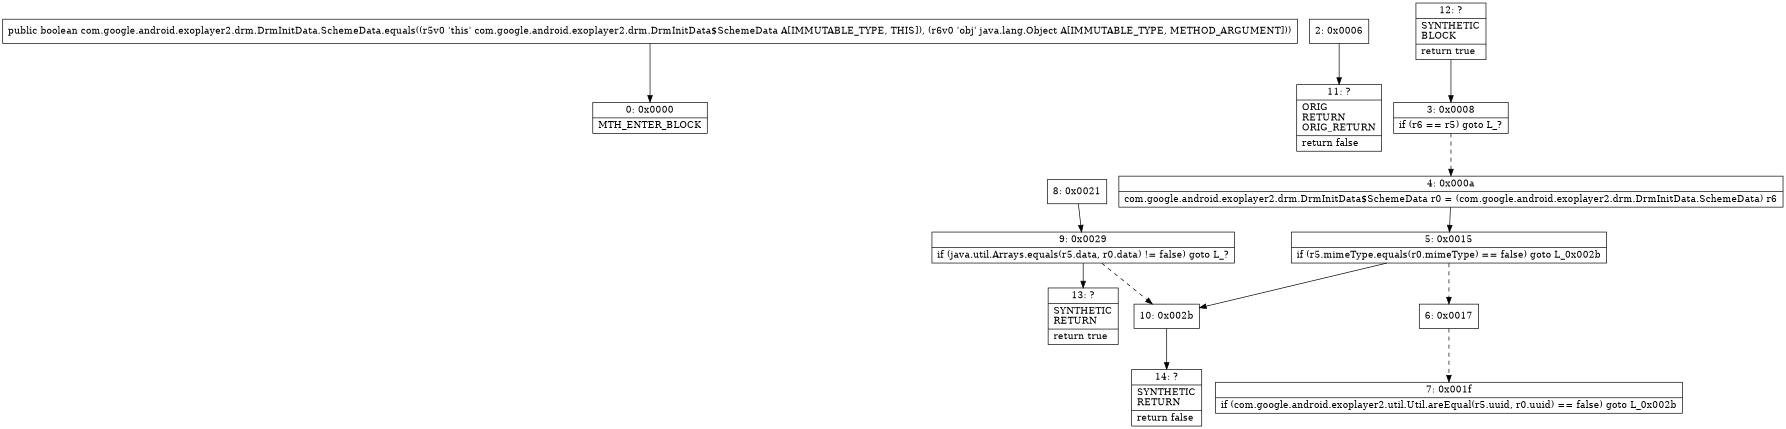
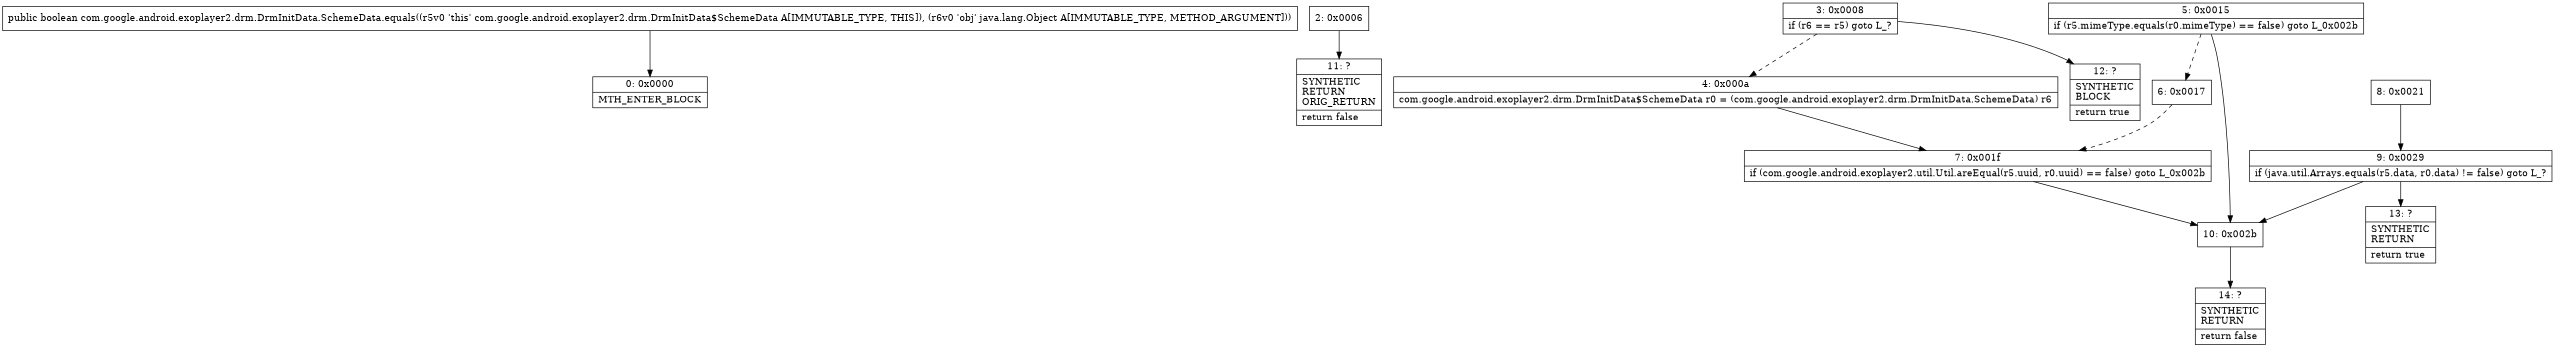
edge "12: ?" -> "3: 0x0008": reversed
node "11: ?": text "ORIG" -> "SYNTHETIC"
edge "7: 0x001f" -> "10: 0x002b": added
edge "4: 0x000a" -> "5: 0x0015": now "4: 0x000a" -> "7: 0x001f"
edge "9: 0x0029" -> "10: 0x002b": style dashed -> solid
